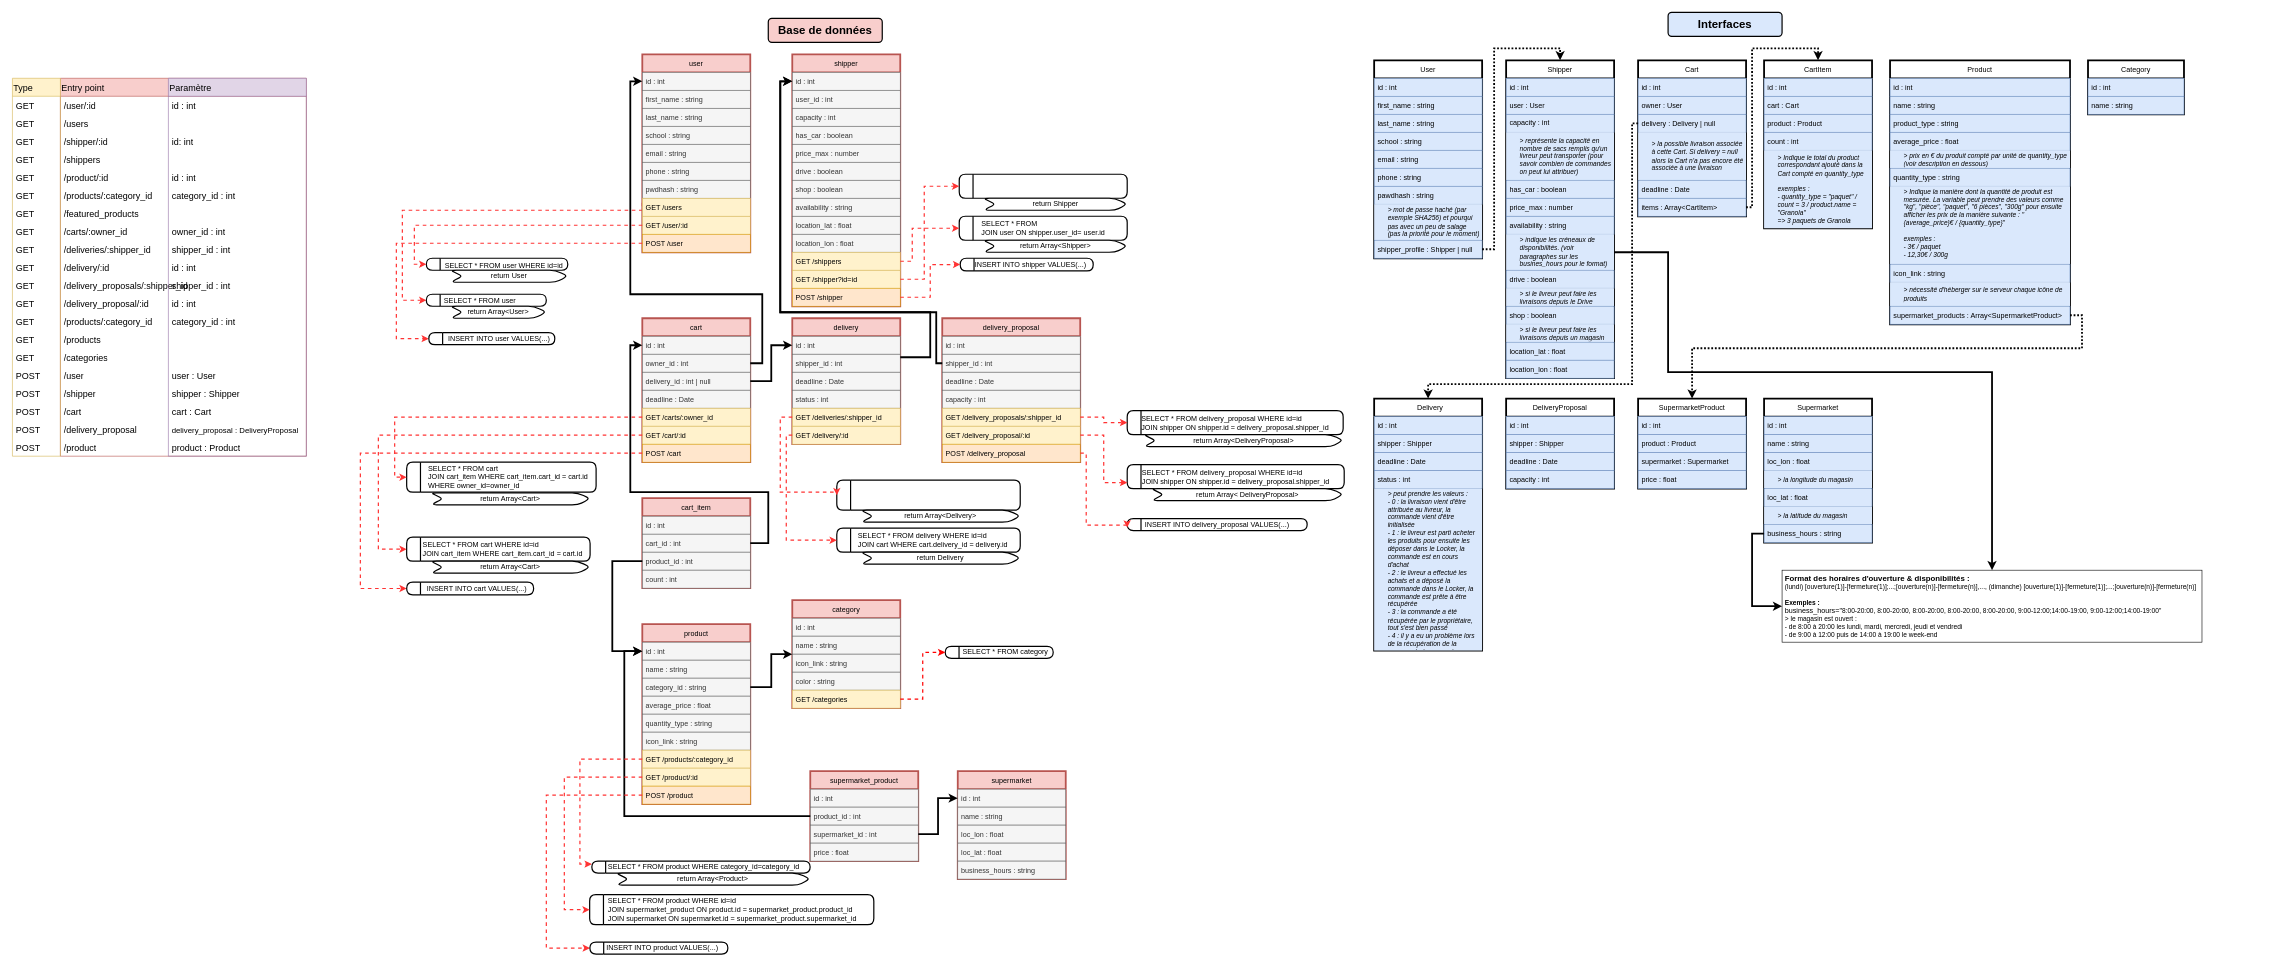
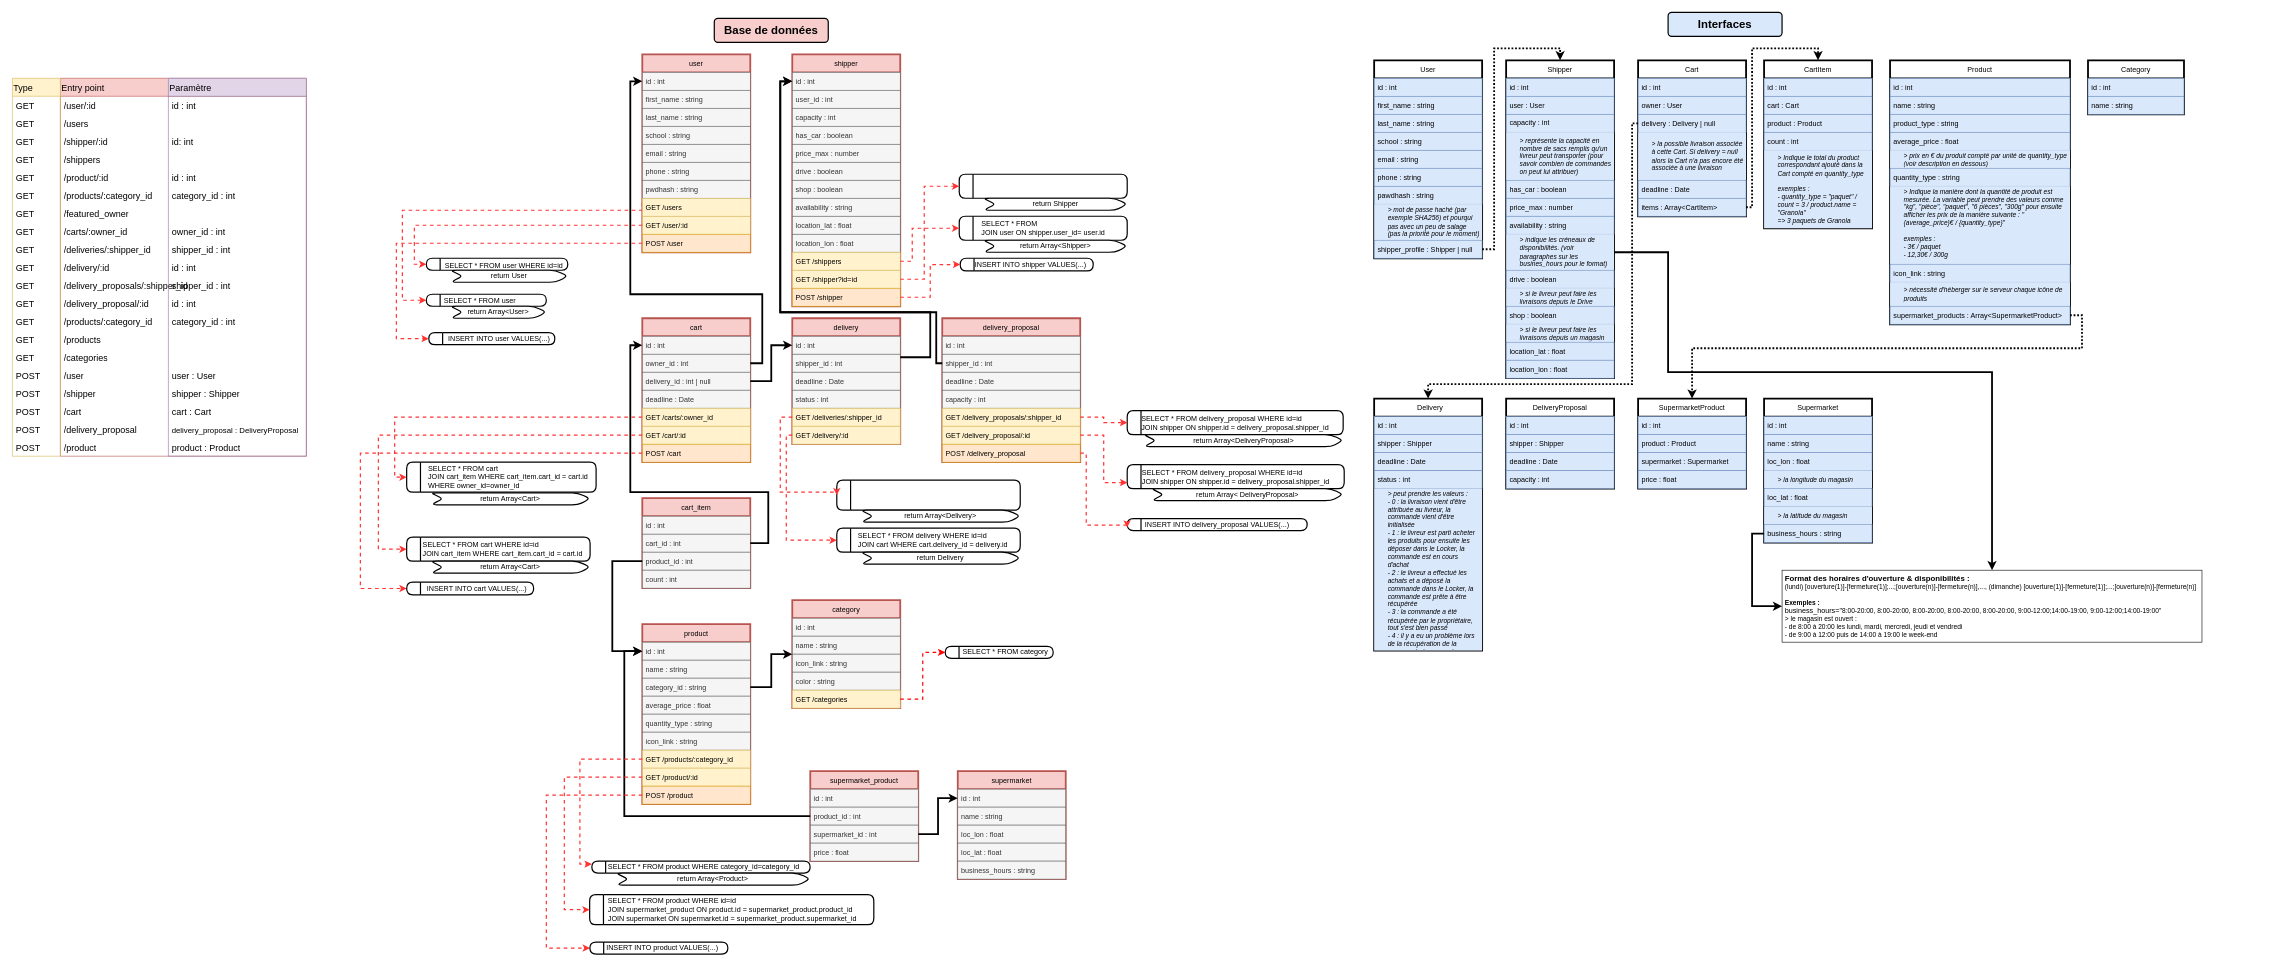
node "Base de données": moved (825, 30) -> (771, 30)
node "/featured_products": label "/featured_products" -> "/featured_owner"
